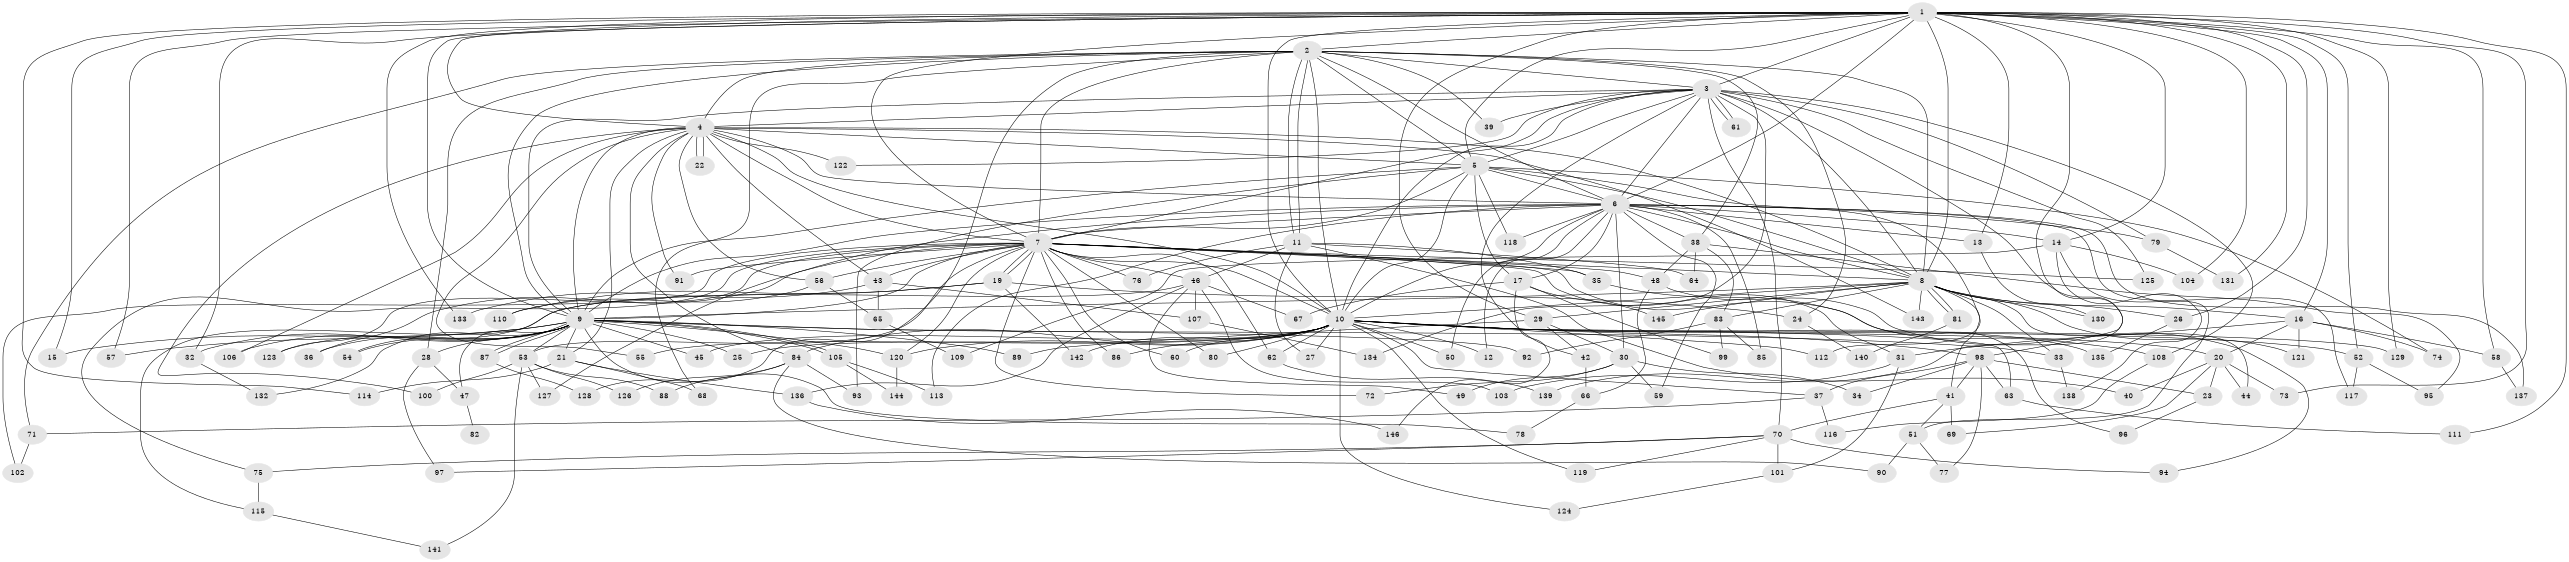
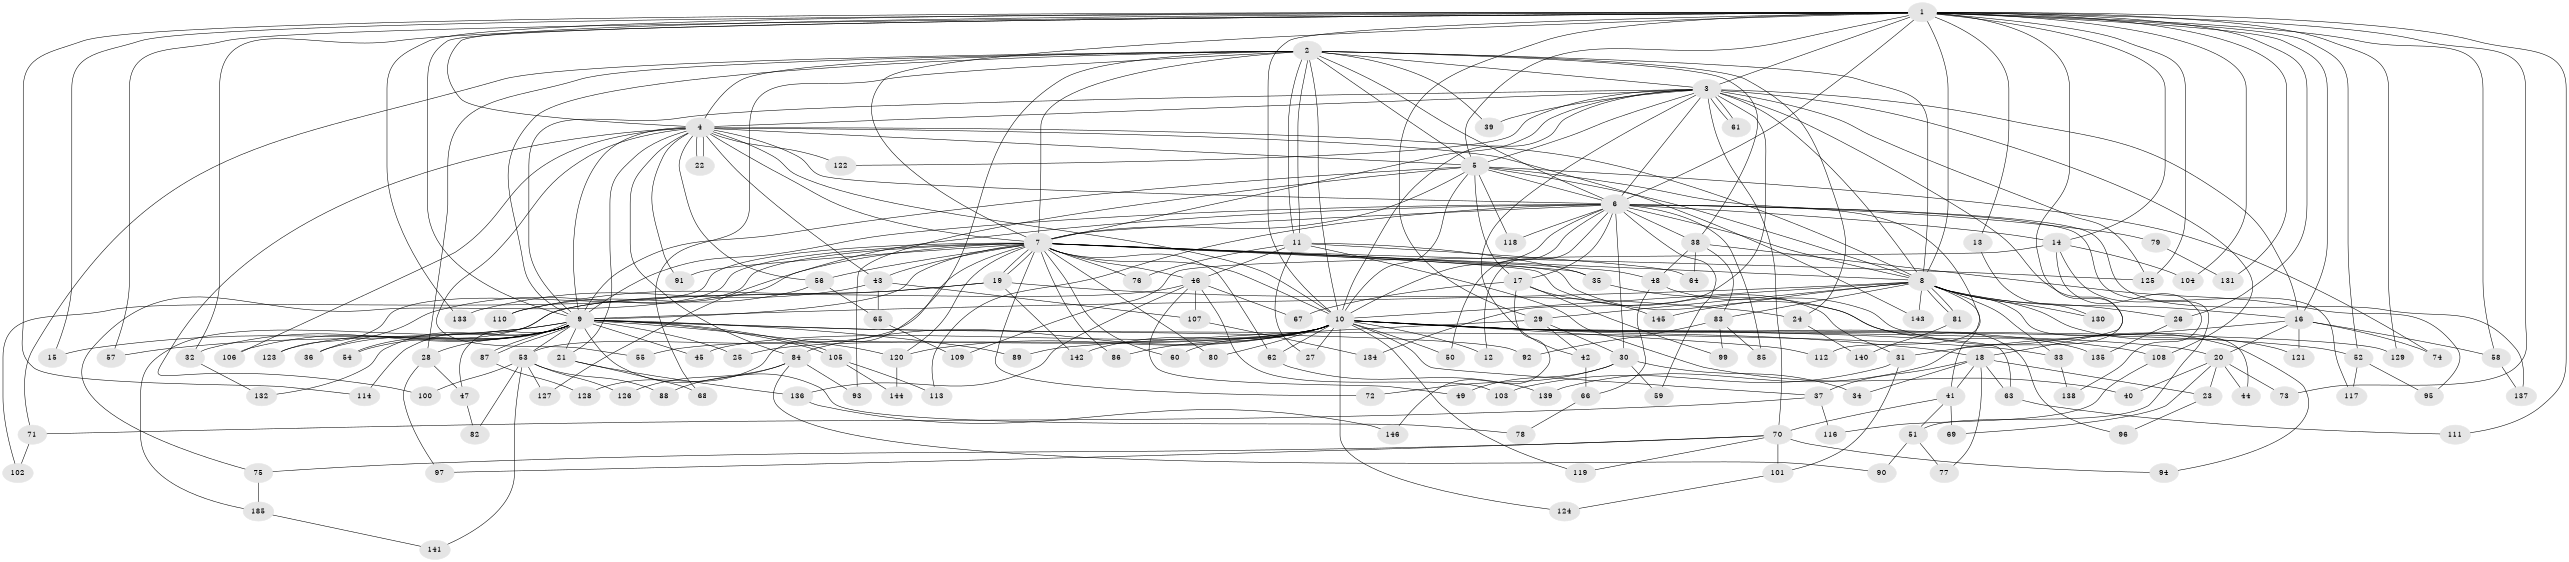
edge "1" -- "2": now "1" -- "125"
edge "3" -- "79": now "3" -- "16"
edge "6" -- "13": removed
node "98": label "98" -> "18"
edge "21" -- "114": now "9" -- "114"
edge "53" -- "82": added
node "115": label "115" -> "185"
